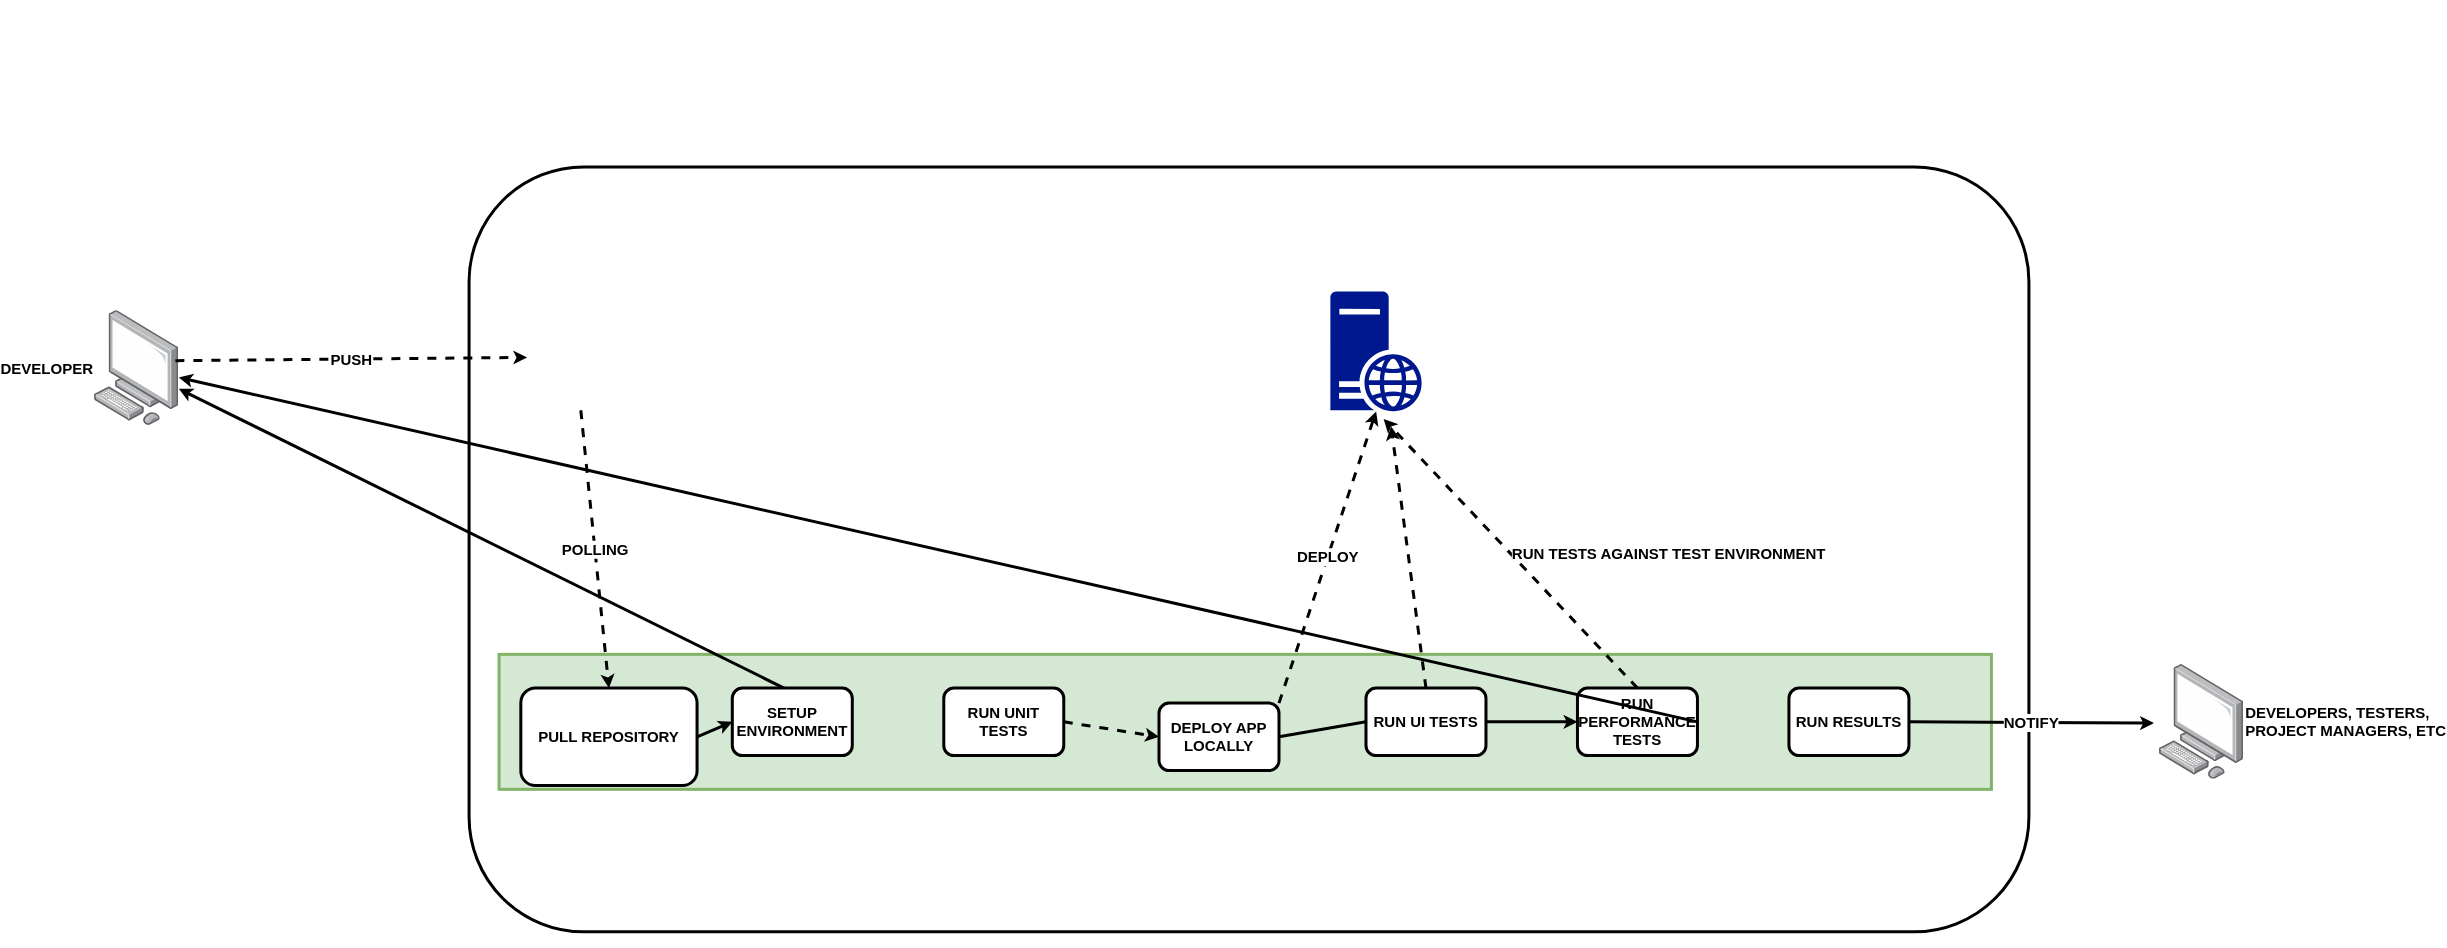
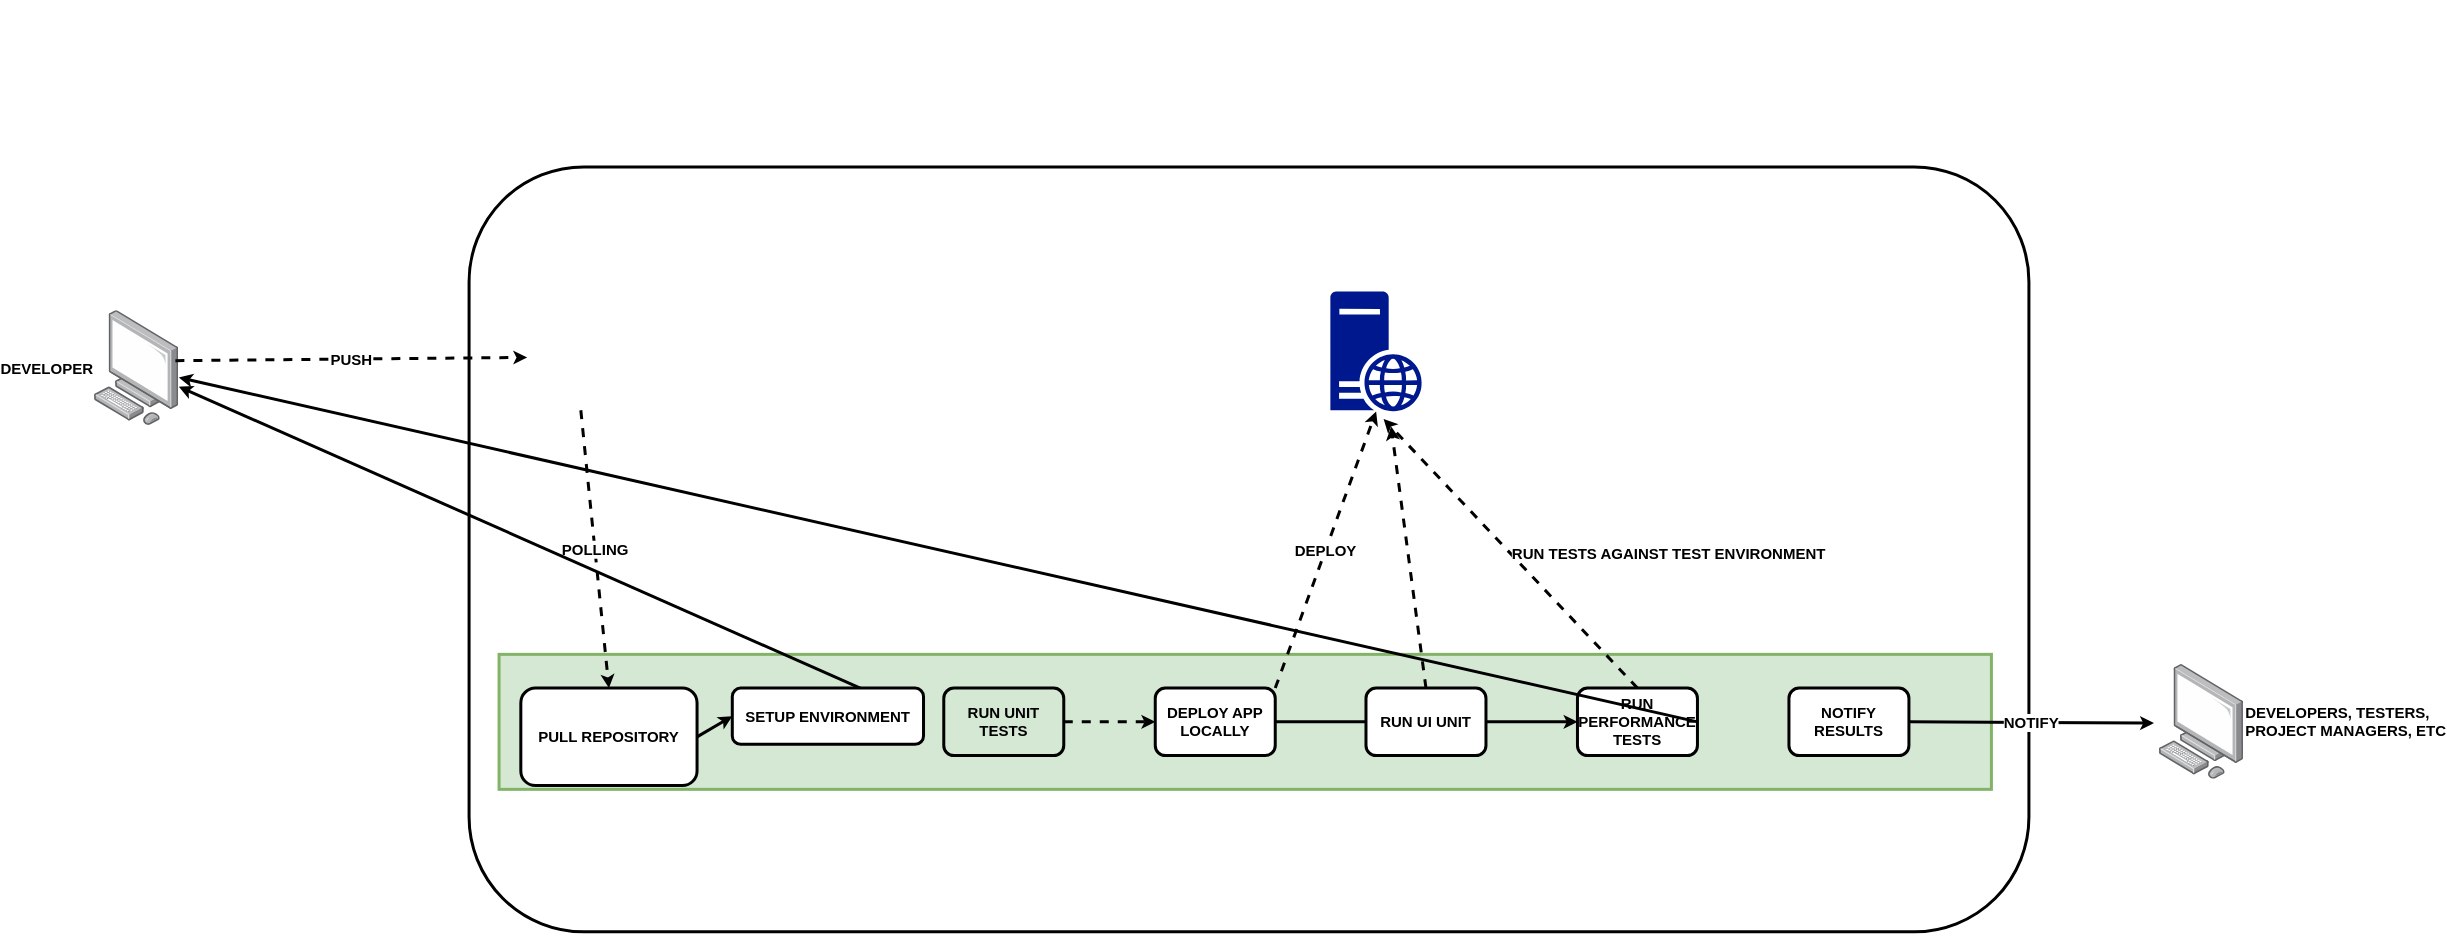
node "SETUP ENVIRONMENT": size 120x68 -> 191x56
node "RUN UNIT TESTS": fillcolor #ffffff -> #d5e8d4
node "RUN UI TESTS": label "RUN UI TESTS" -> "RUN UI UNIT"
node "RUN RESULTS": label "RUN RESULTS" -> "NOTIFY RESULTS"
node "DEPLOY APP LOCALLY": moved (1219, 737) -> (1215, 722)
